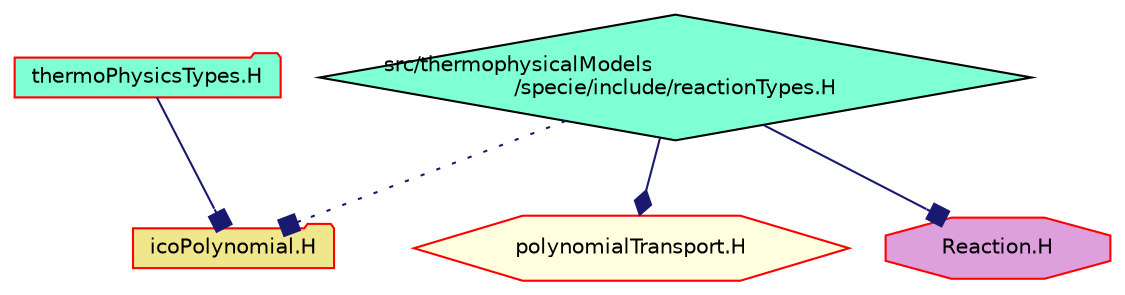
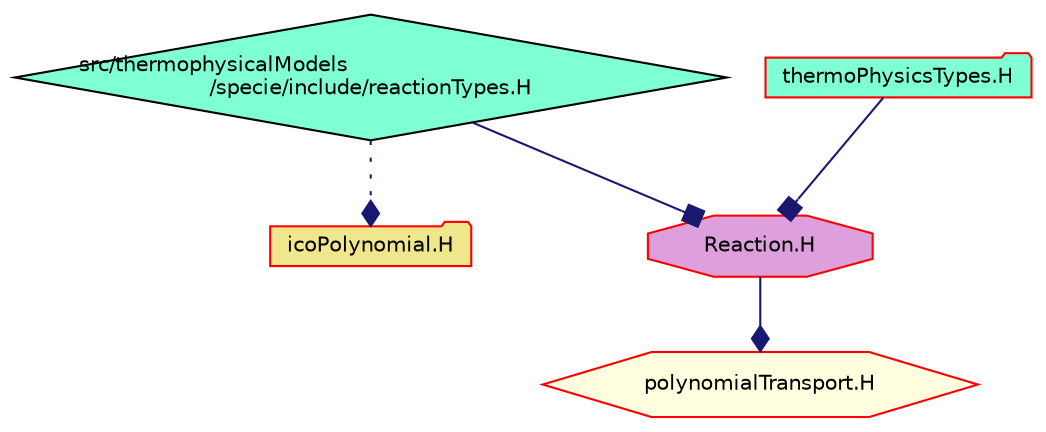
edge "thermoPhysicsTypes.H" -> "icoPolynomial.H": now "thermoPhysicsTypes.H" -> "Reaction.H"
edge "src/thermophysicalModels /specie/include/reactionTypes.H" -> "polynomialTransport.H": now "Reaction.H" -> "polynomialTransport.H"
edge "src/thermophysicalModels /specie/include/reactionTypes.H" -> "icoPolynomial.H": arrowhead box -> diamond
